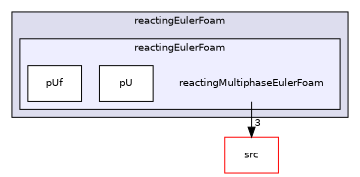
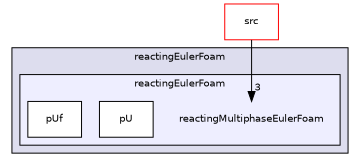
edge "reactingMultiphaseEulerFoam" -> "src": reversed
